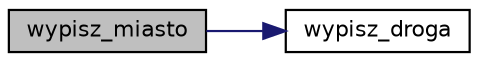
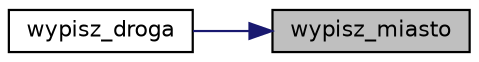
edge "wypisz_miasto" -> "wypisz_droga": reversed
